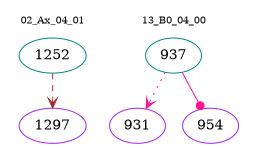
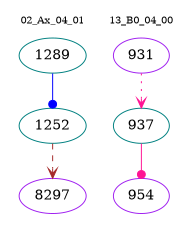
node "1289": added
edge "937" -> "931": reversed
node "1297": label "1297" -> "8297"
